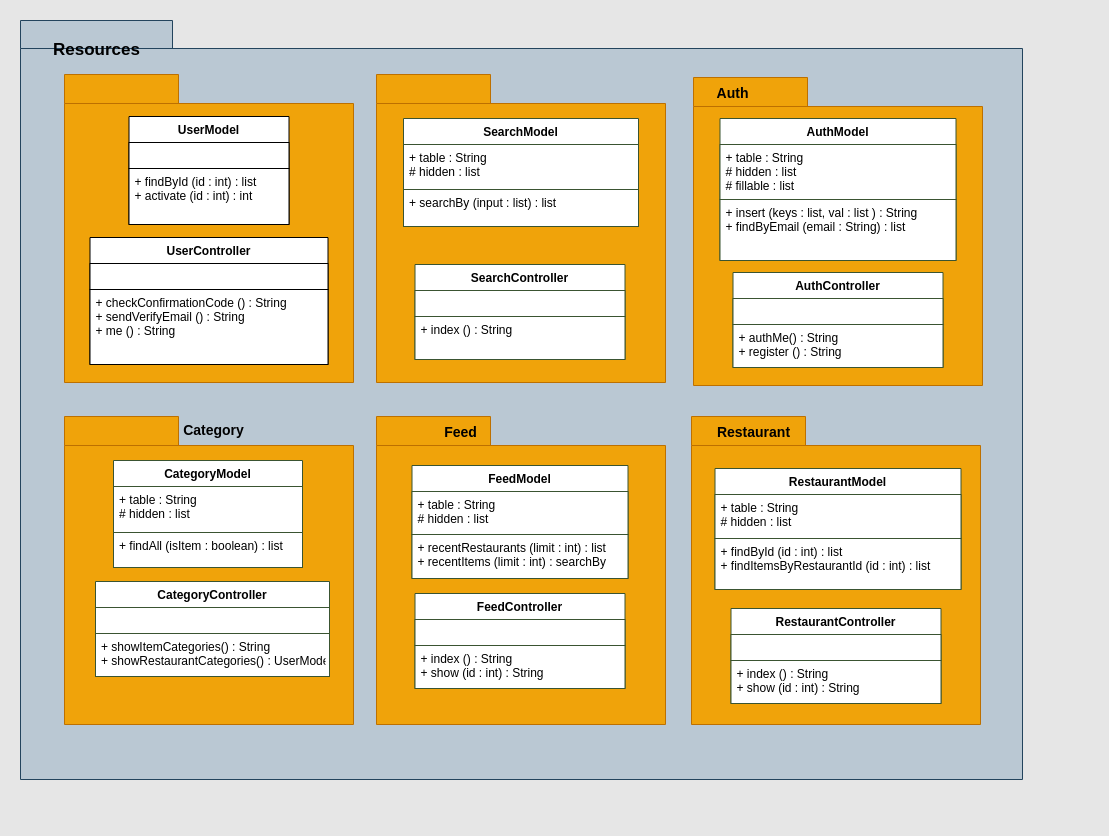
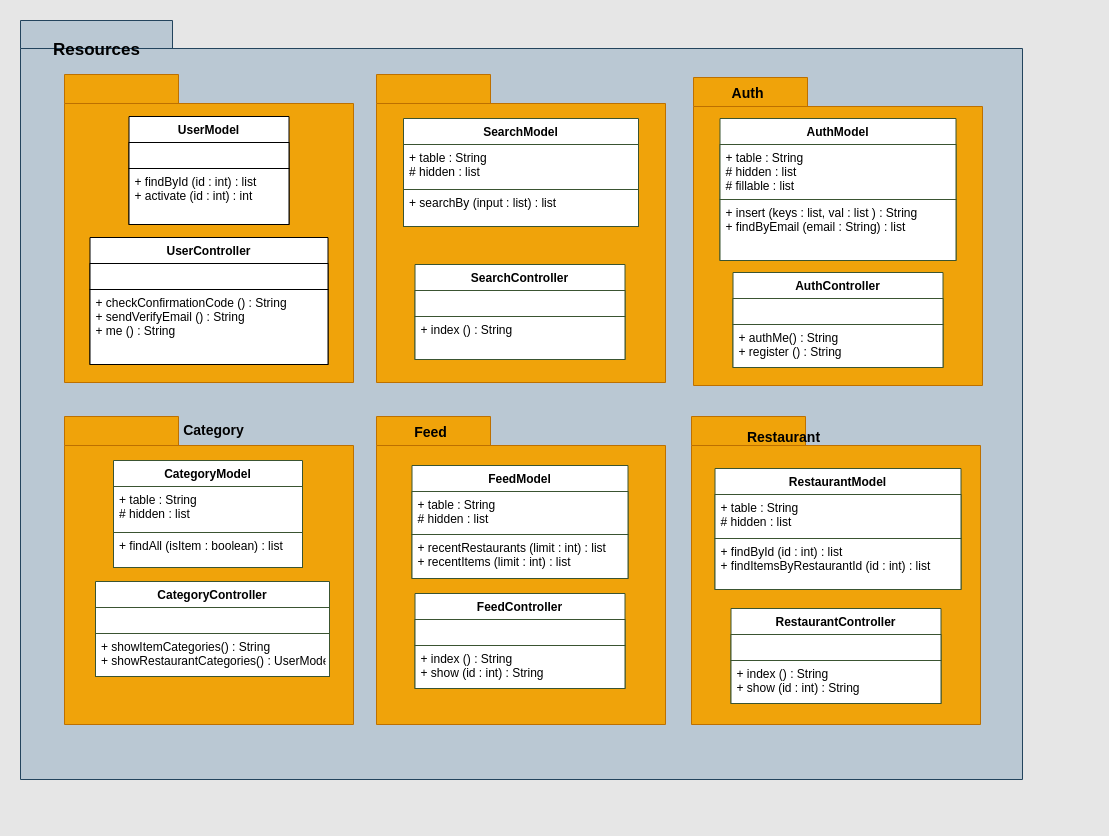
node "Auth": moved (733, 93) -> (748, 93)
node "Feed": moved (460, 432) -> (430, 432)
node "Restaurant": moved (753, 432) -> (783, 437)
node "+ recentRestaurants (limit : int) : list + recentItems (limit : int) : searchBy": label "+ recentRestaurants (limit : int) : list + recentItems (limit : int) : searchBy" -> "+ recentRestaurants (limit : int) : list + recentItems (limit : int) : list"
